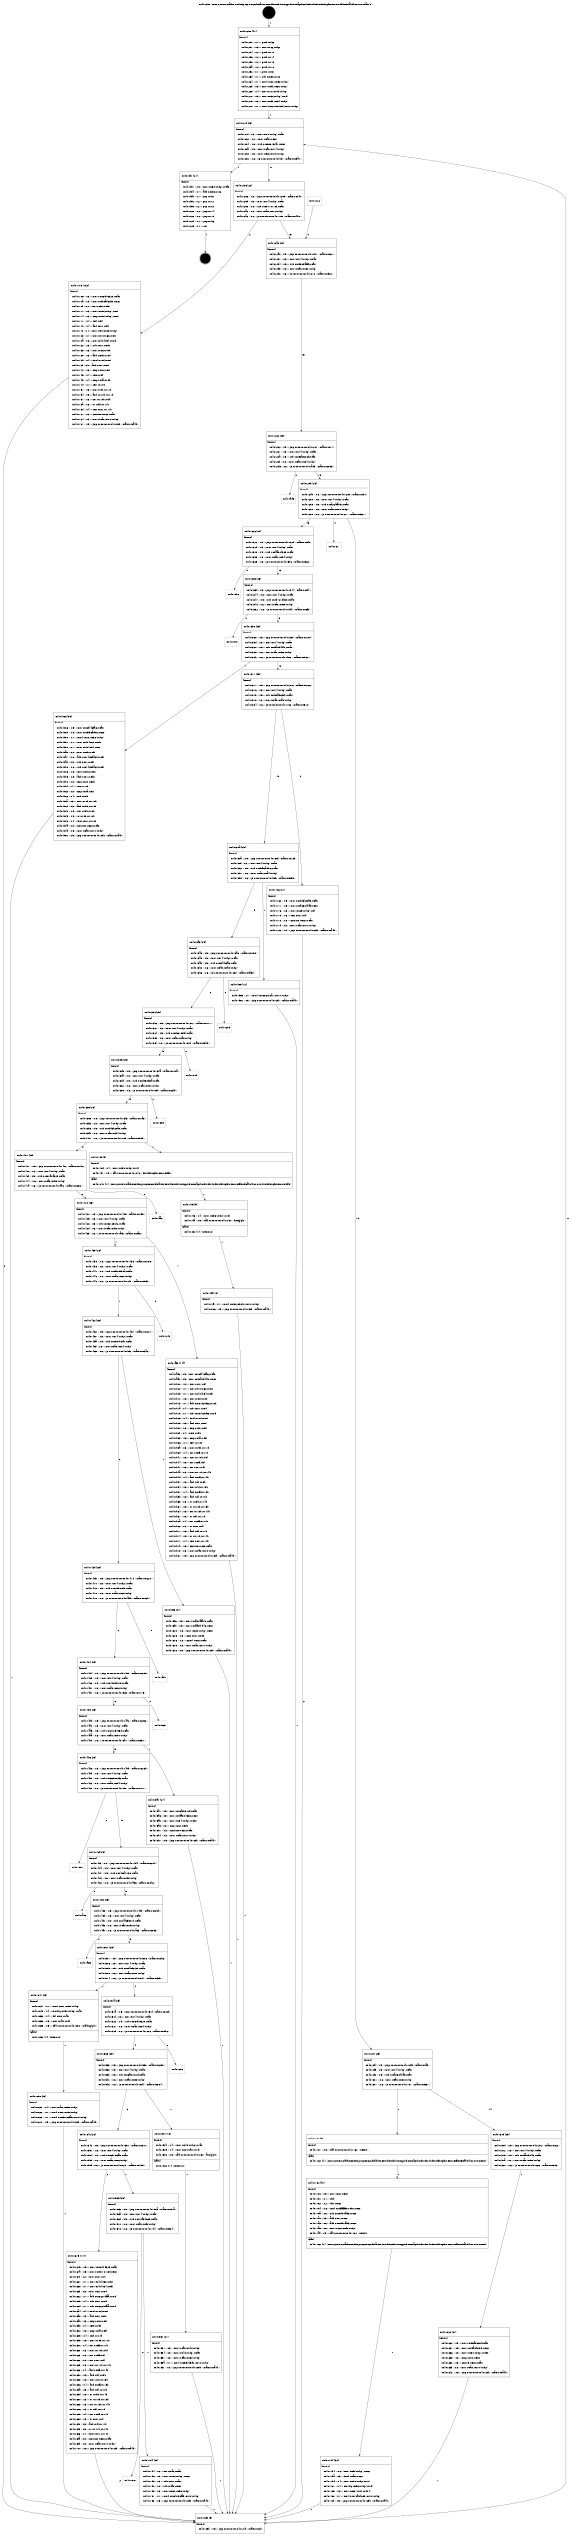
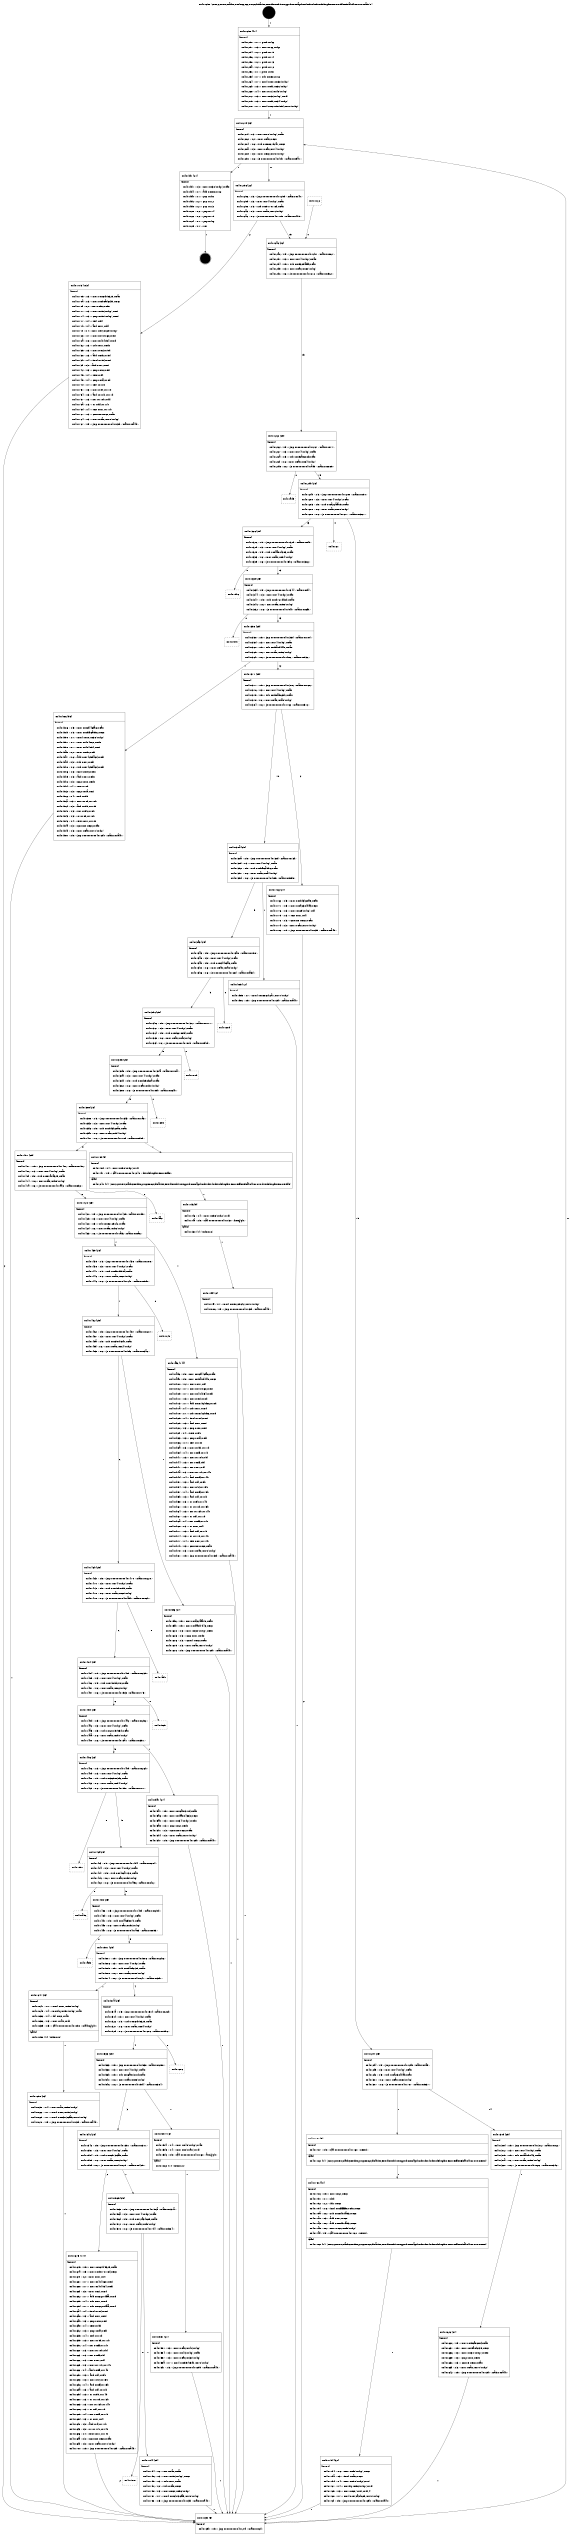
edge "0x40133f [25]" -> "0x401358 [25]": label " 3" -> " 13"
